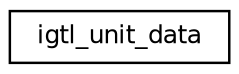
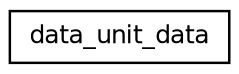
node "igtl_unit_data": label "igtl_unit_data" -> "data_unit_data"
